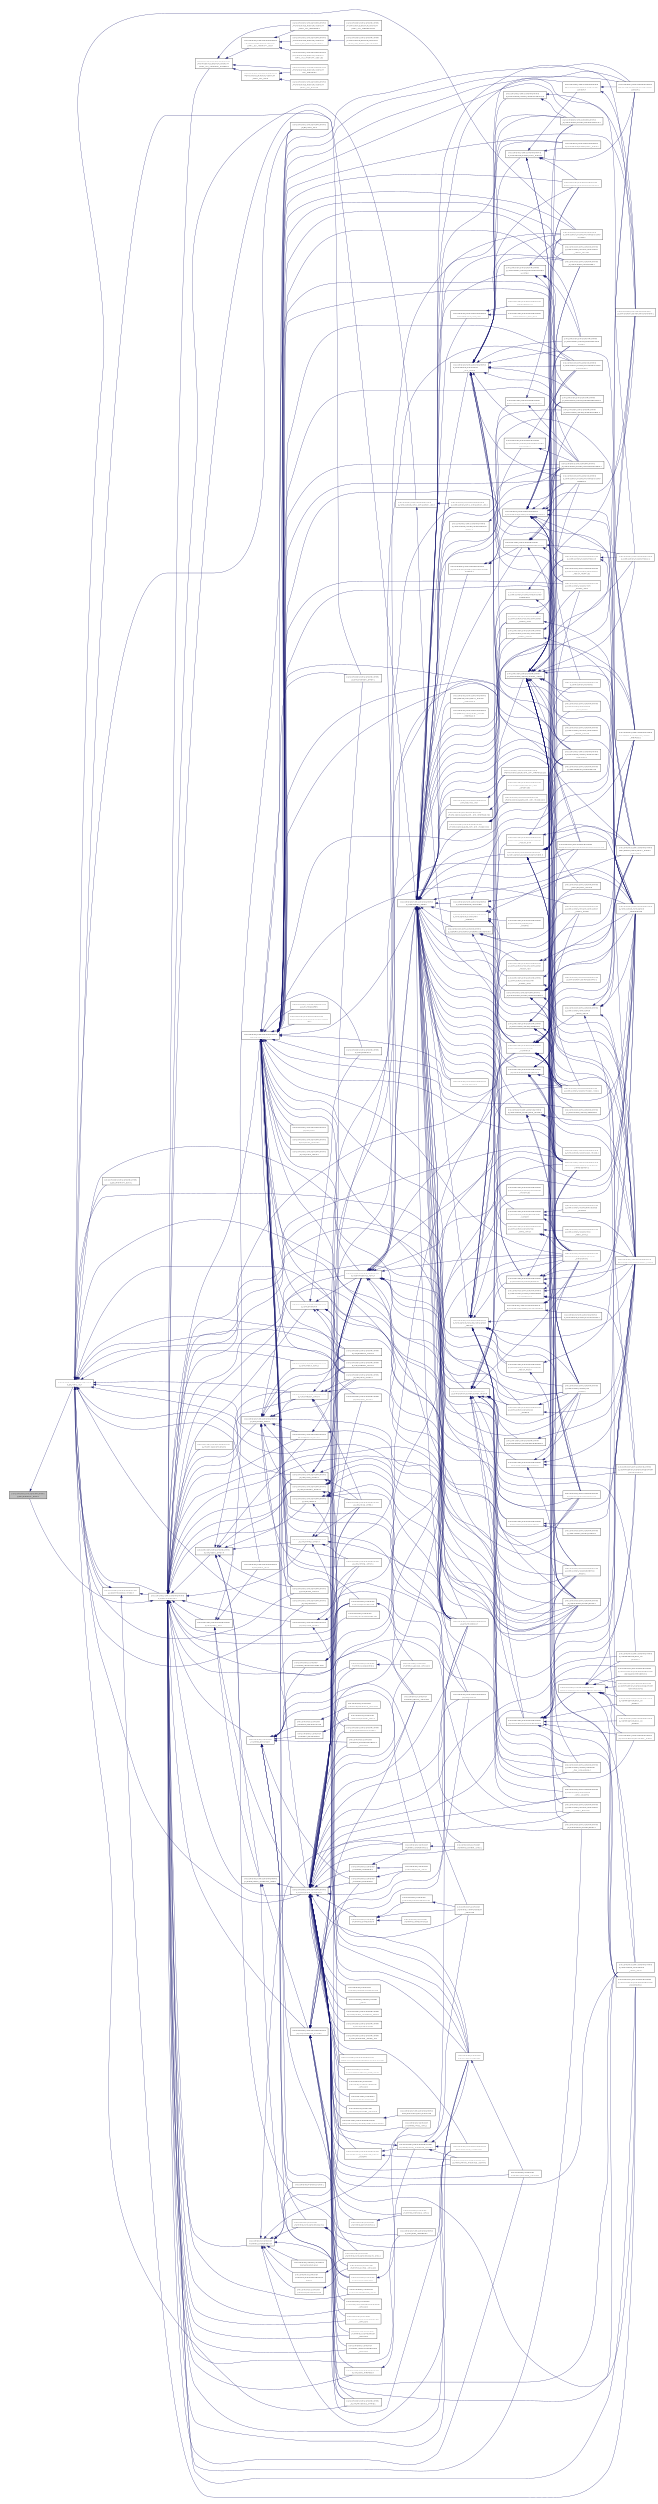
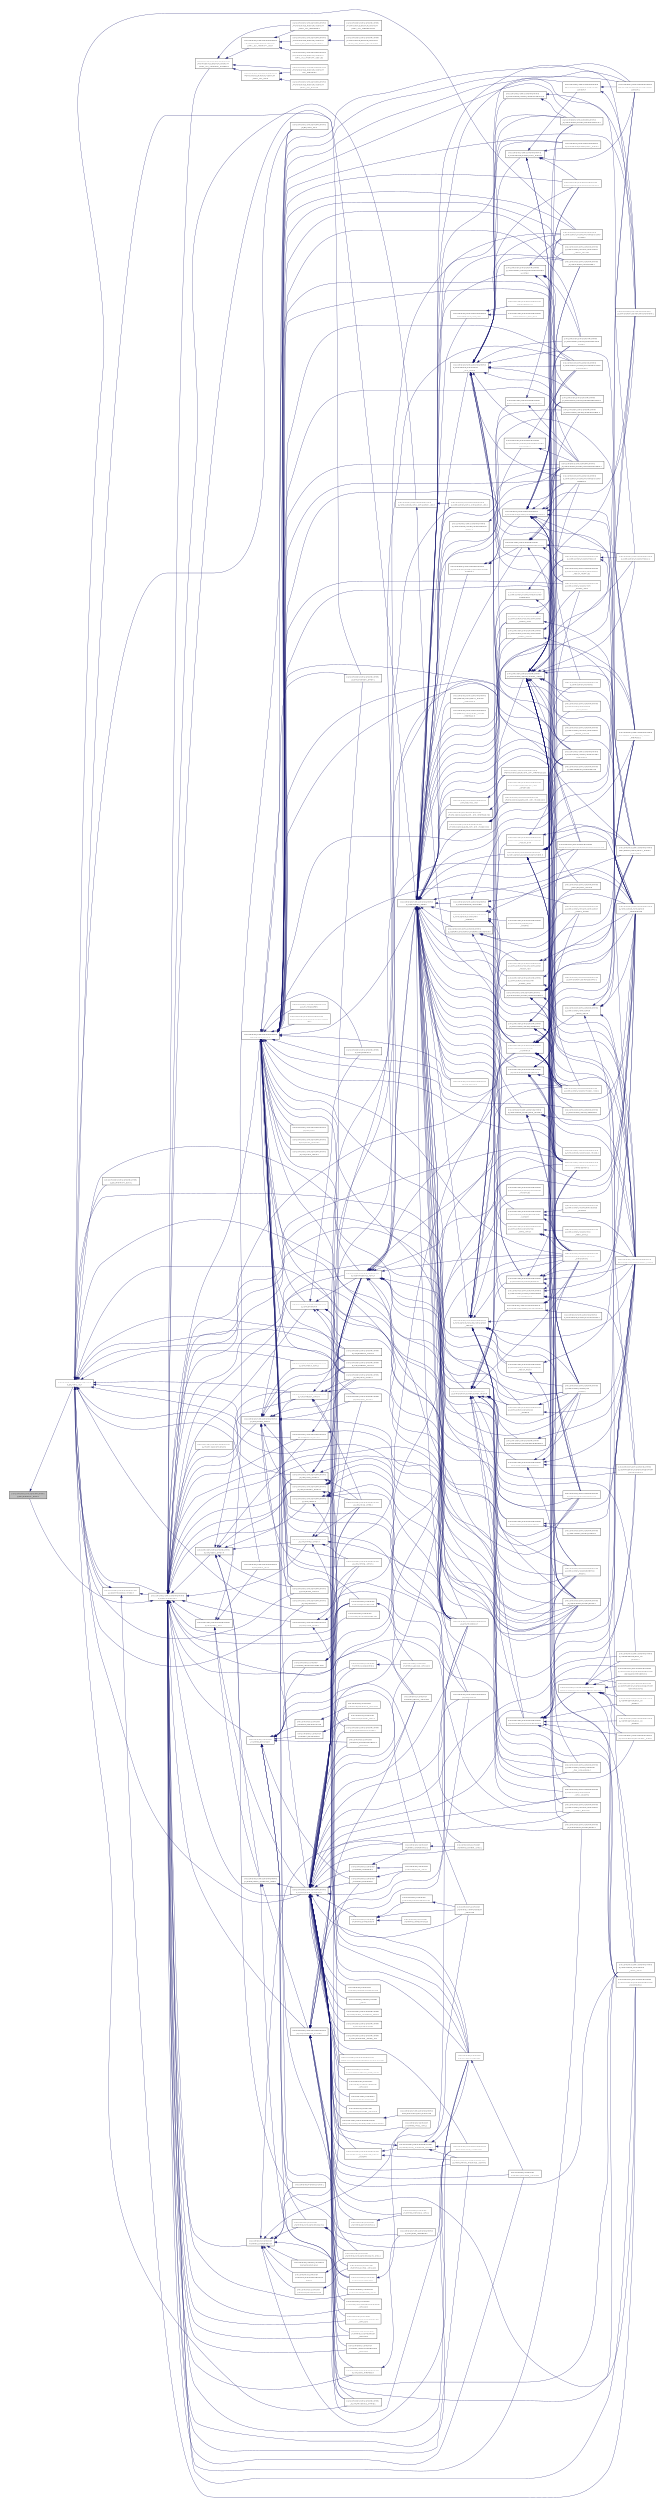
edge "OMCompiler/SimulationRuntime /c/util/generic_array.h" -> "OMCompiler/SimulationRuntime /c/util/index_spec.h": now "OMCompiler/SimulationRuntime /c/util/omc_error.c" -> "OMCompiler/SimulationRuntime /c/util/index_spec.h"
edge "OMCompiler/SimulationRuntime /c/meta/meta_modelica_builtin.h" -> "OMCompiler/SimulationRuntime /c/openmodelica.h": now "OMCompiler/SimulationRuntime /c/meta/meta_modelica_builtin.c" -> "OMCompiler/SimulationRuntime /c/openmodelica.h"
